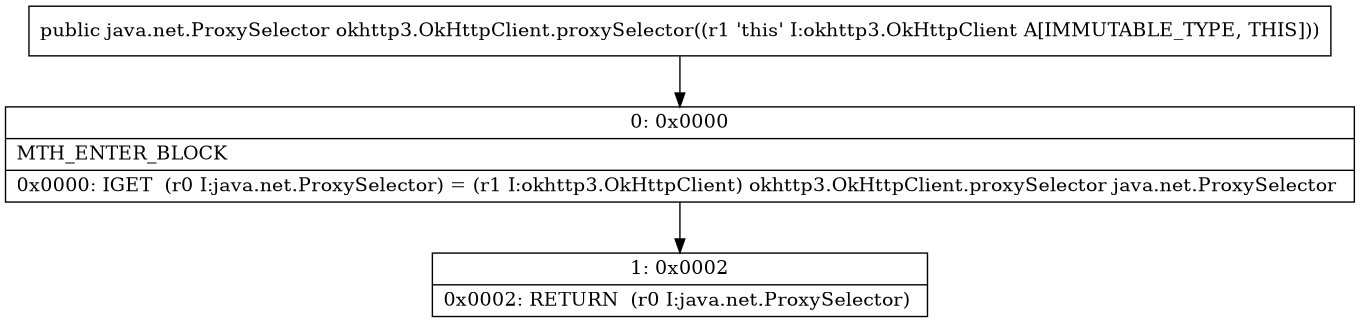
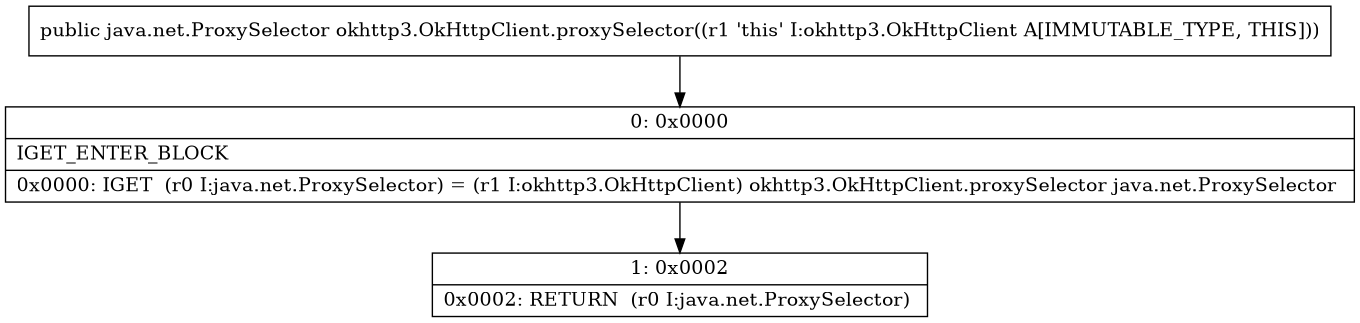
node "0: 0x0000": text "MTH_ENTER_BLOCK" -> "IGET_ENTER_BLOCK"
